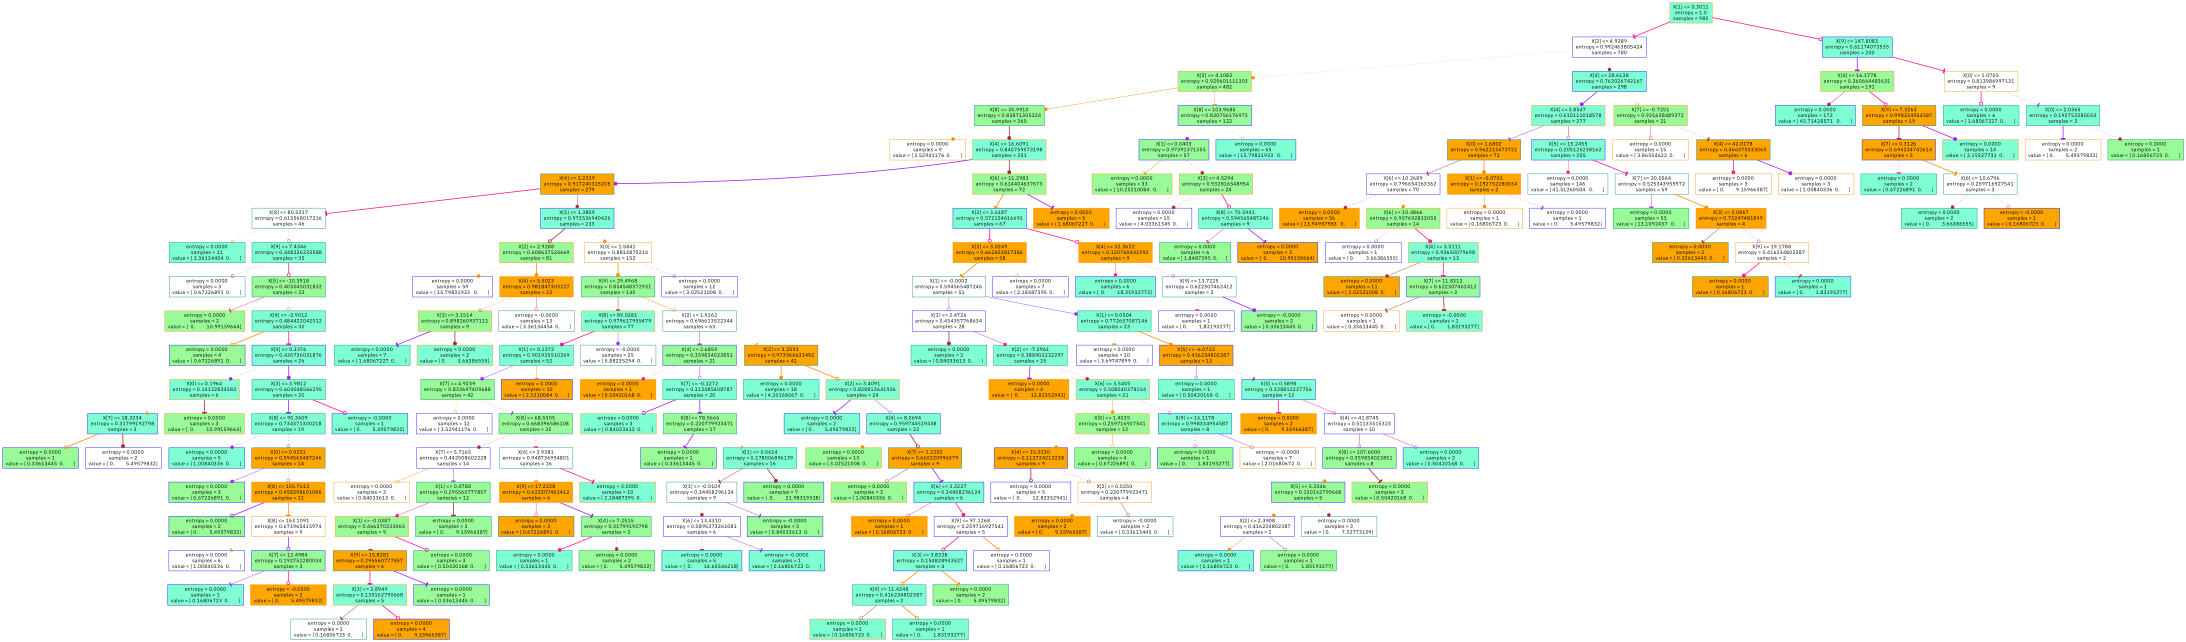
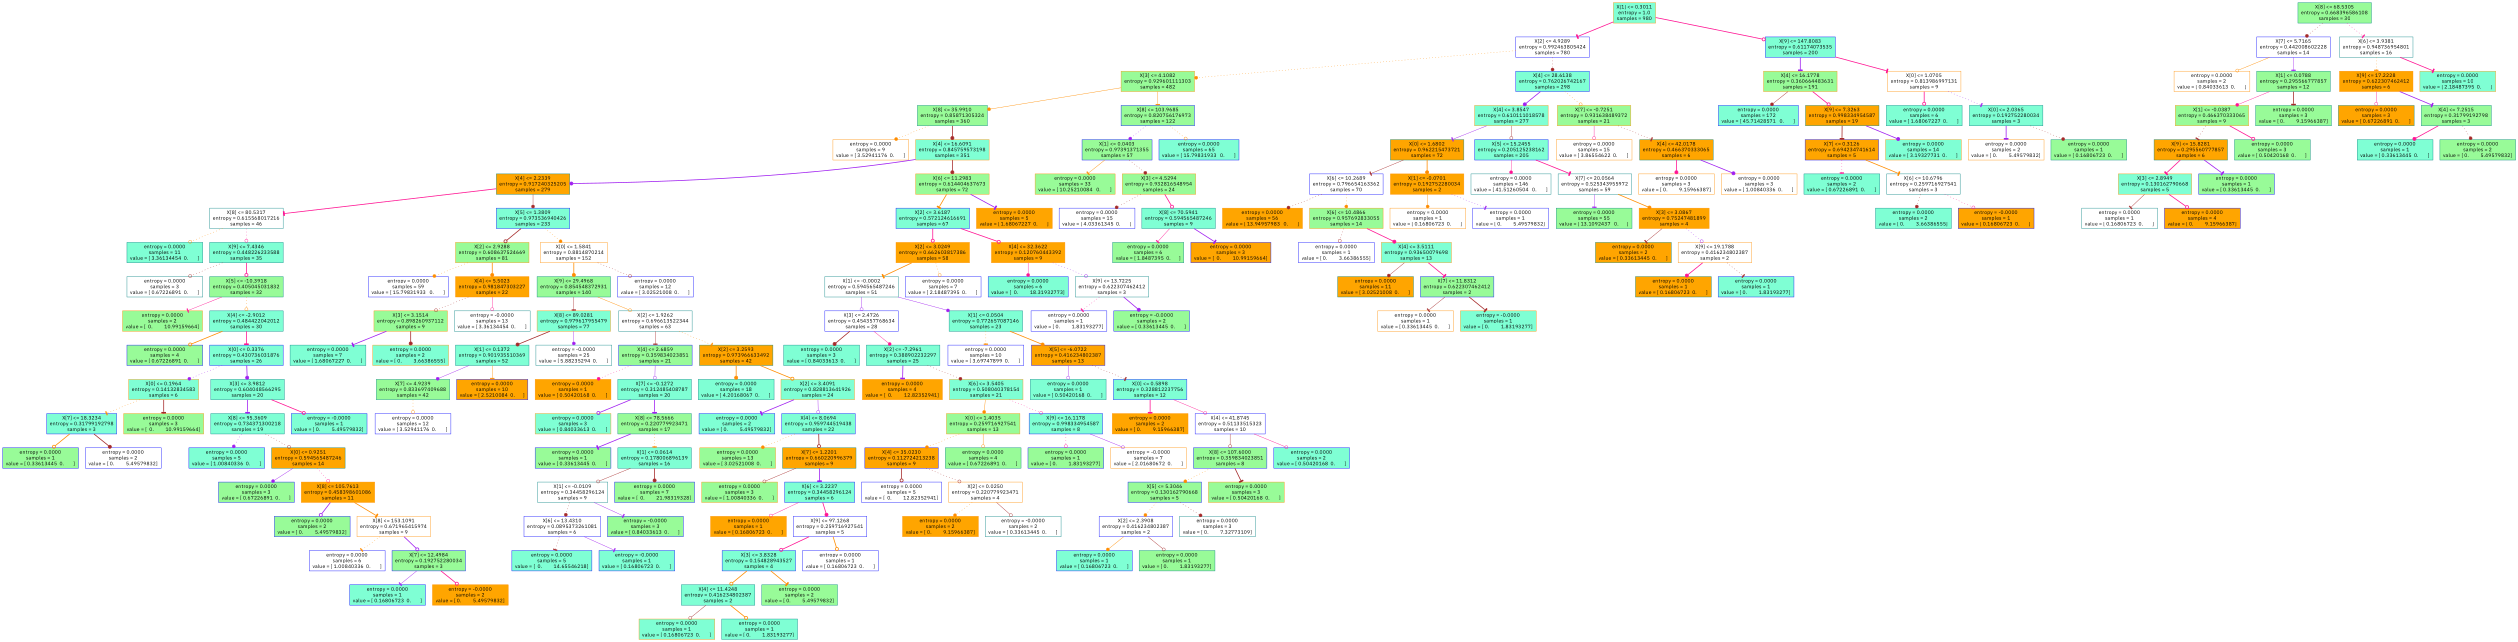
edge "X[8] <= 89.0281 entropy = 0.979617955479 samples = 77" -> "X[1] <= 0.1372 entropy = 0.901935510369 samples = 52": color deeppink -> brown
edge "X[7] <= 4.9239 entropy = 0.833697409688 samples = 42" -> "X[8] <= 68.5305 entropy = 0.668396586108 samples = 30": removed
edge "X[1] <= 0.0614 entropy = 0.178006896139 samples = 16" -> "X[1] <= -0.0109 entropy = 0.34458296124 samples = 9": arrowhead tee -> odot
node "X[1] <= 0.0788 entropy = 0.295560777857 samples = 12": label "X[1] <= 0.0788 entropy = 0.295560777857 samples = 12" -> "X[1] <= 0.0788 entropy = 0.295566777857 samples = 12"
